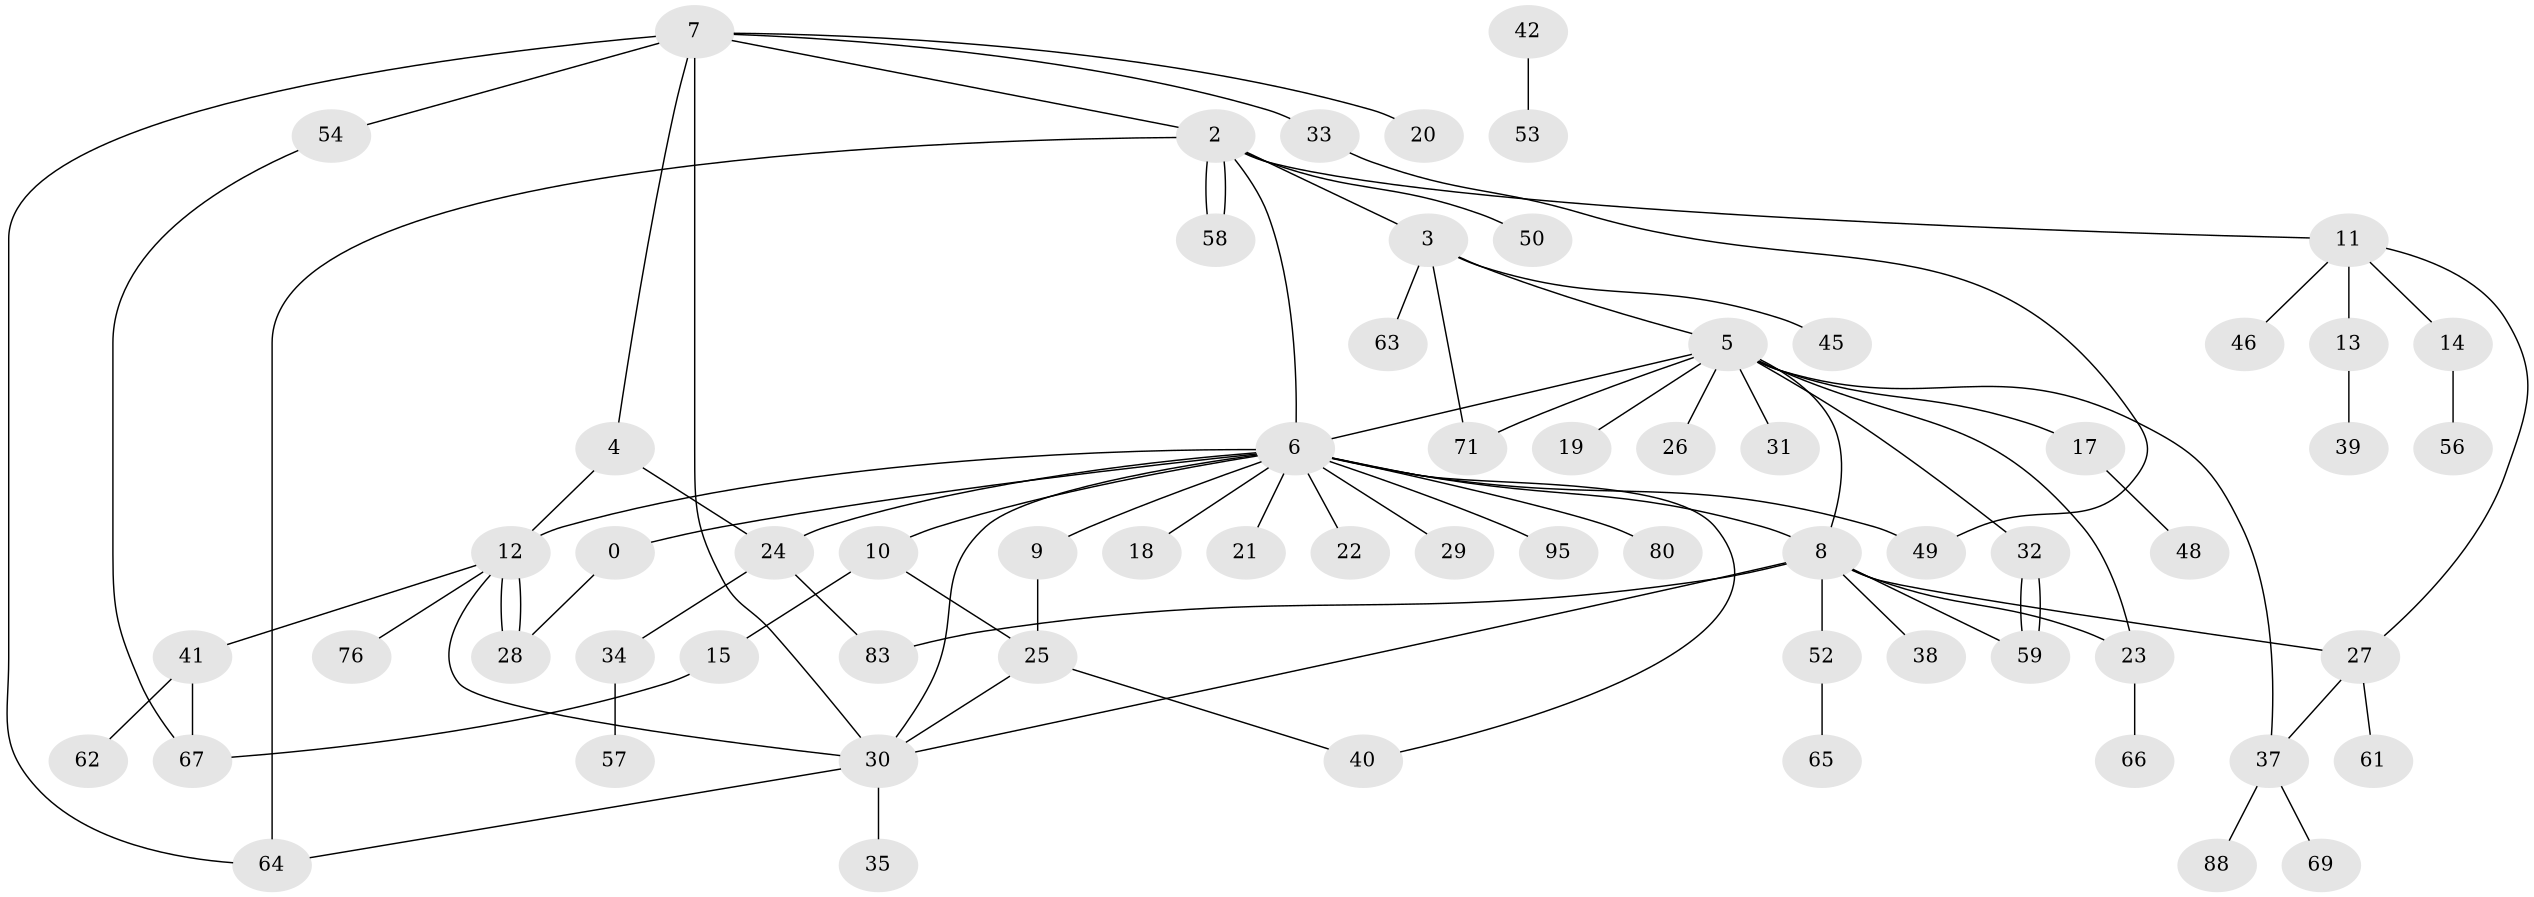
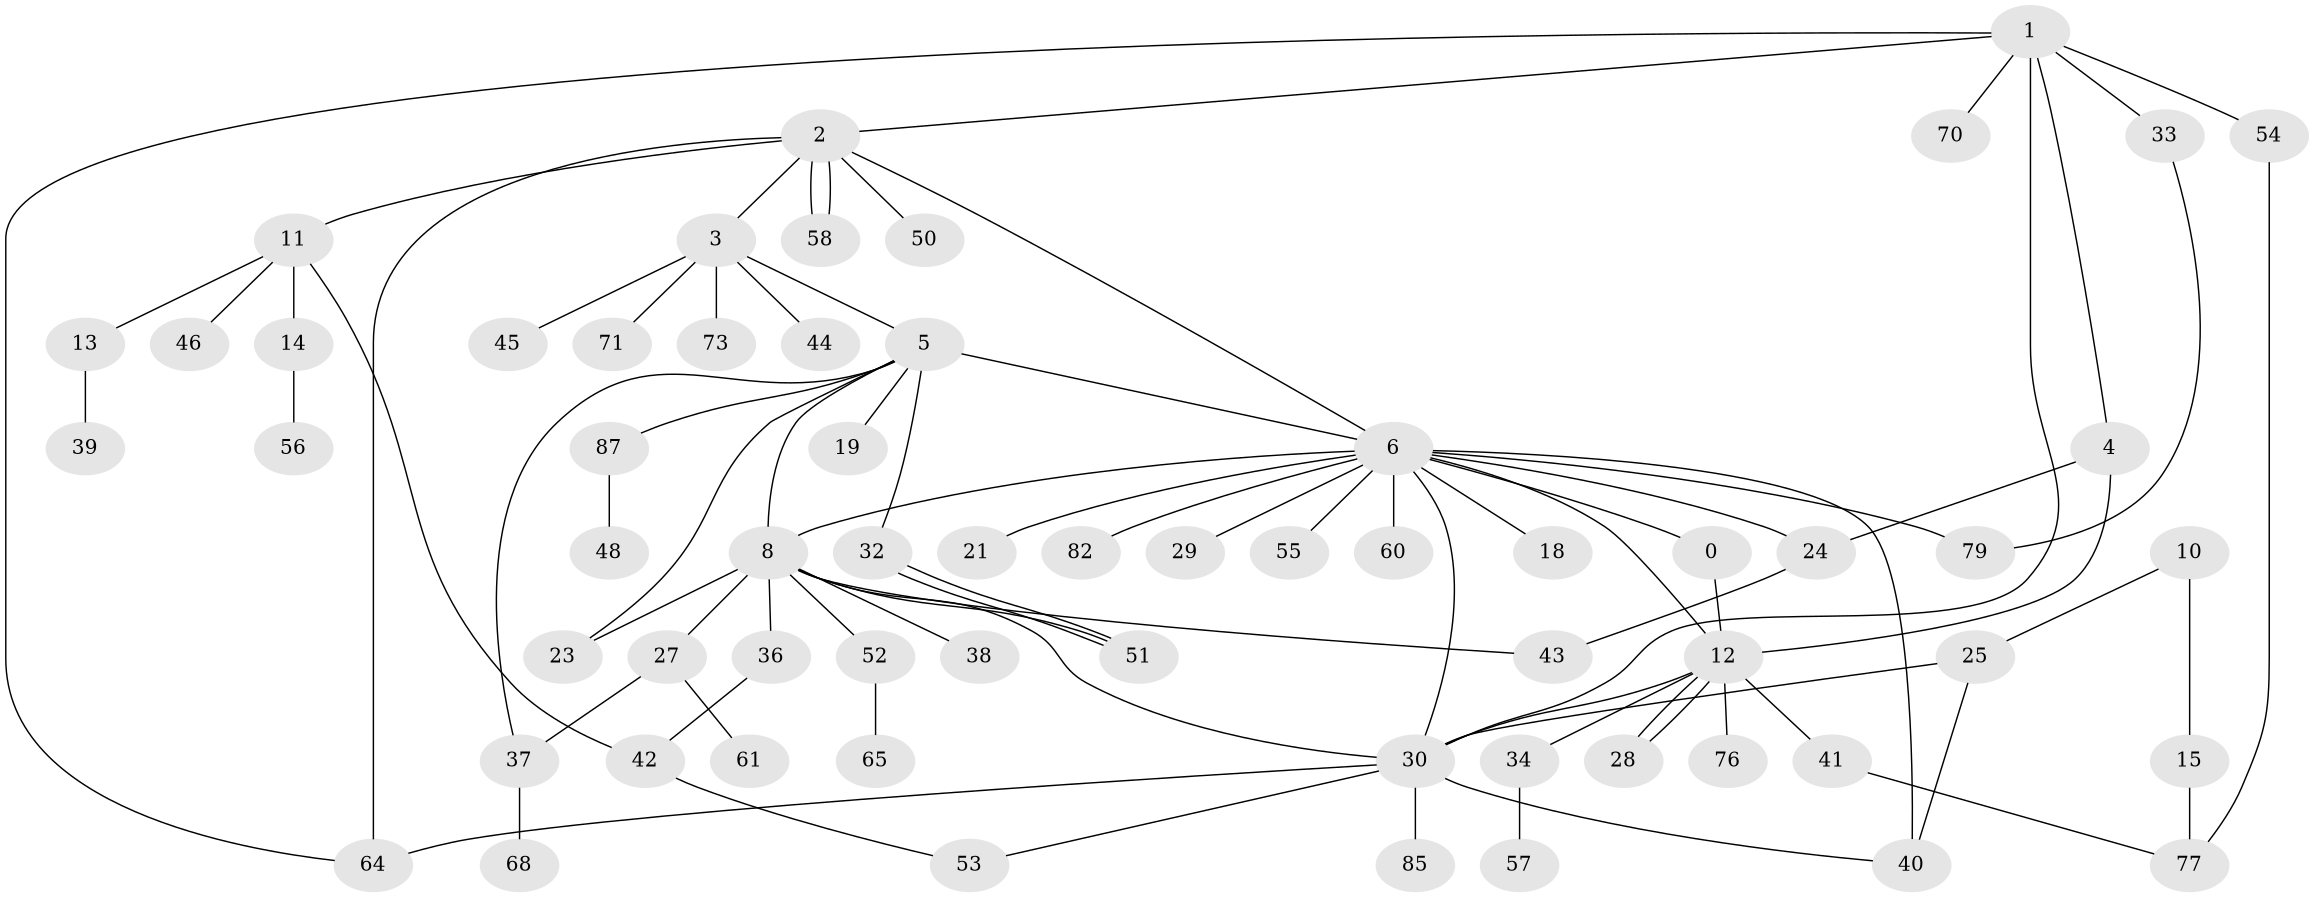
node "7": label "7" -> "1"
node "20": label "20" -> "70"
node "44": added
node "63": label "63" -> "73"
edge "5" -- "71": removed
edge "11" -- "27": now "11" -- "42"
node "26": removed
node "31": removed
node "17": label "17" -> "87"
edge "6" -- "10": removed
node "9": removed
node "22": label "22" -> "82"
node "95": label "95" -> "55"
node "80": label "80" -> "60"
node "49": label "49" -> "79"
edge "0" -- "28": now "0" -- "12"
edge "24" -- "34": now "12" -- "34"
node "36": added
node "83": label "83" -> "43"
node "59": label "59" -> "51"
node "62": removed
node "67": label "67" -> "77"
node "66": removed
edge "30" -- "53": added
edge "30" -- "40": added
node "35": label "35" -> "85"
node "88": label "88" -> "68"
node "69": removed
